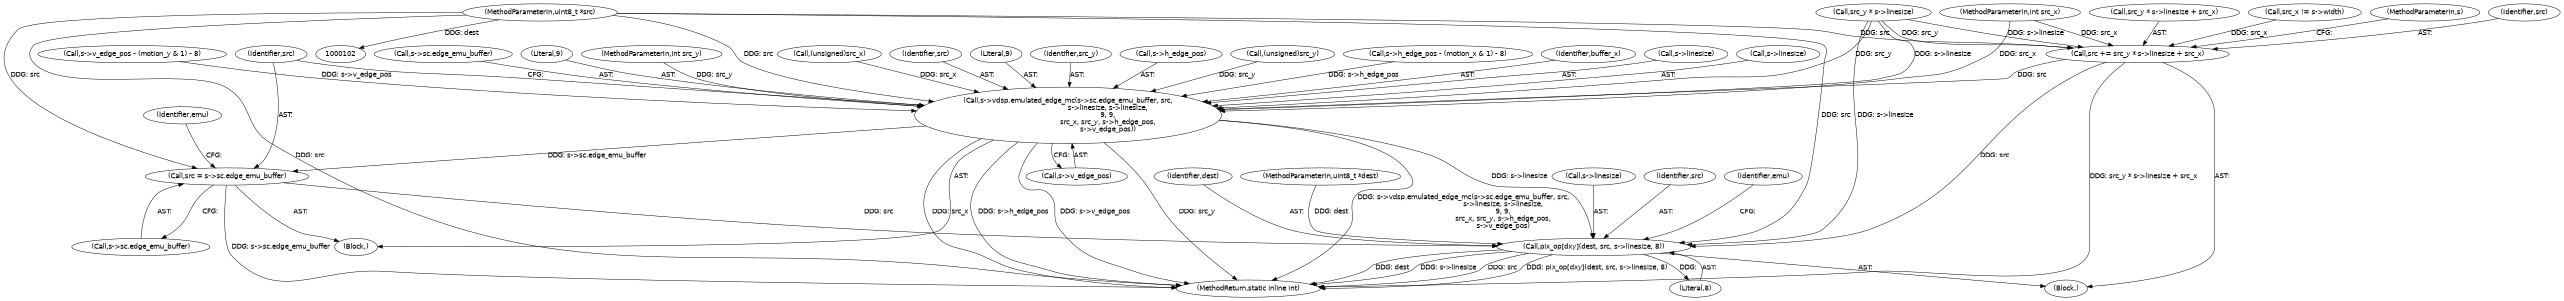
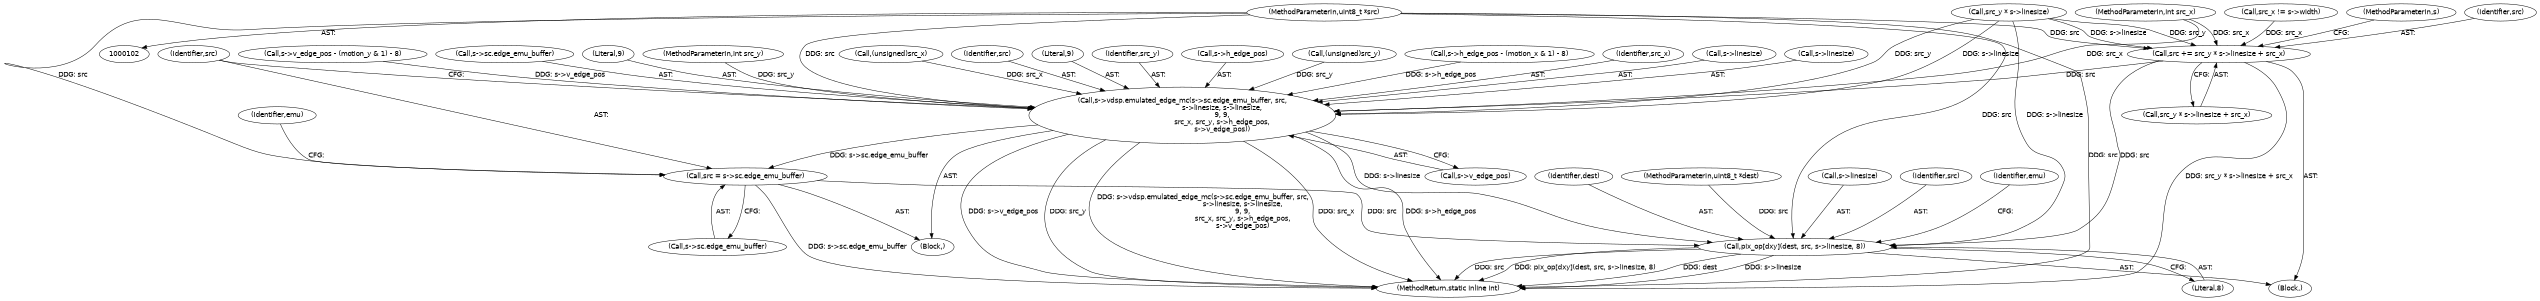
edge "(MethodParameterIn,uint8_t *src)" -> "1000102": label "DDG: dest" -> "AST: "
node "(Identifier,buffer_x)": label "(Identifier,buffer_x)" -> "(Identifier,src_x)"
edge "(Call,src += src_y * s->linesize + src_x)" -> "(Call,src_y * s->linesize + src_x)": added, label "CFG:"
edge "(MethodParameterIn,uint8_t *dest)" -> "(Call,pix_op[dxy](dest, src, s->linesize, 8))": label "DDG: dest" -> "DDG: src"
edge "(Call,pix_op[dxy](dest, src, s->linesize, 8))" -> "(Literal,8)": label "DDG: " -> "CFG: "
